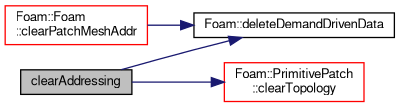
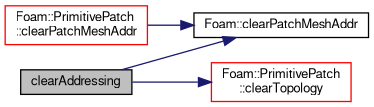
node "Foam::Foam ::clearPatchMeshAddr": label "Foam::Foam ::clearPatchMeshAddr" -> "Foam::PrimitivePatch ::clearPatchMeshAddr"
node "Foam::deleteDemandDrivenData": label "Foam::deleteDemandDrivenData" -> "Foam::clearPatchMeshAddr"
